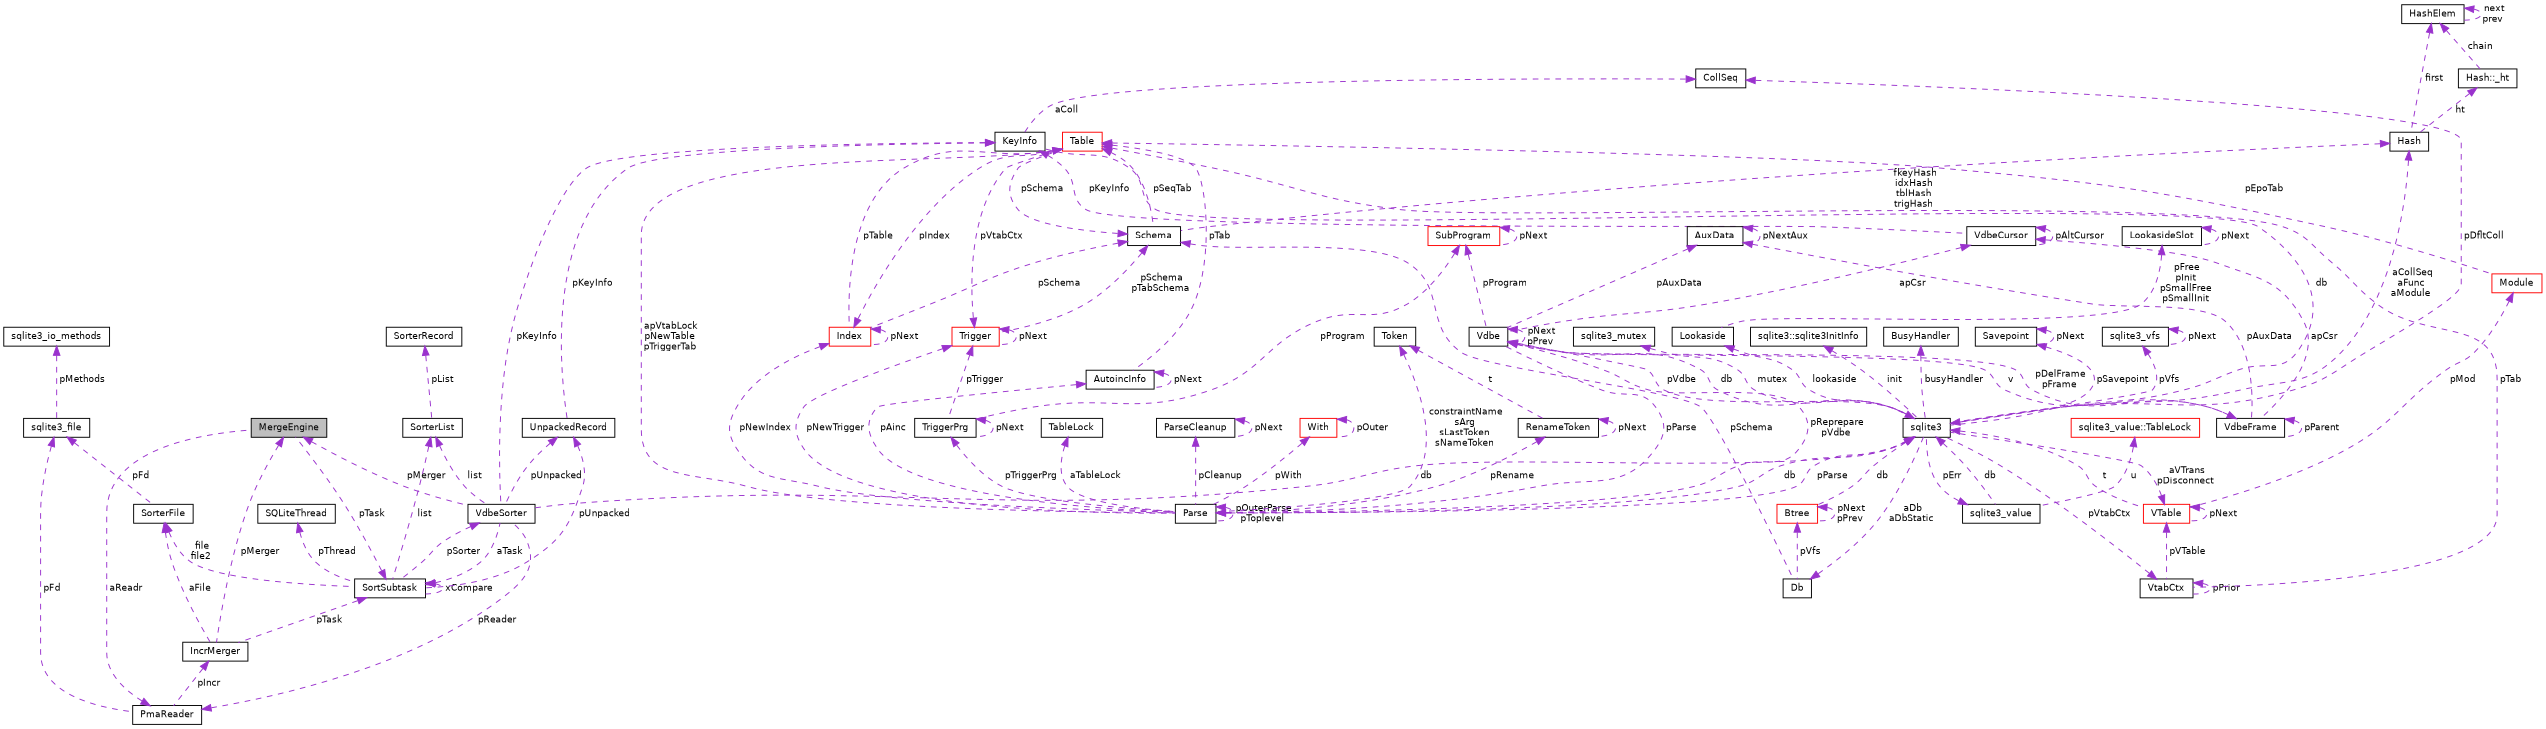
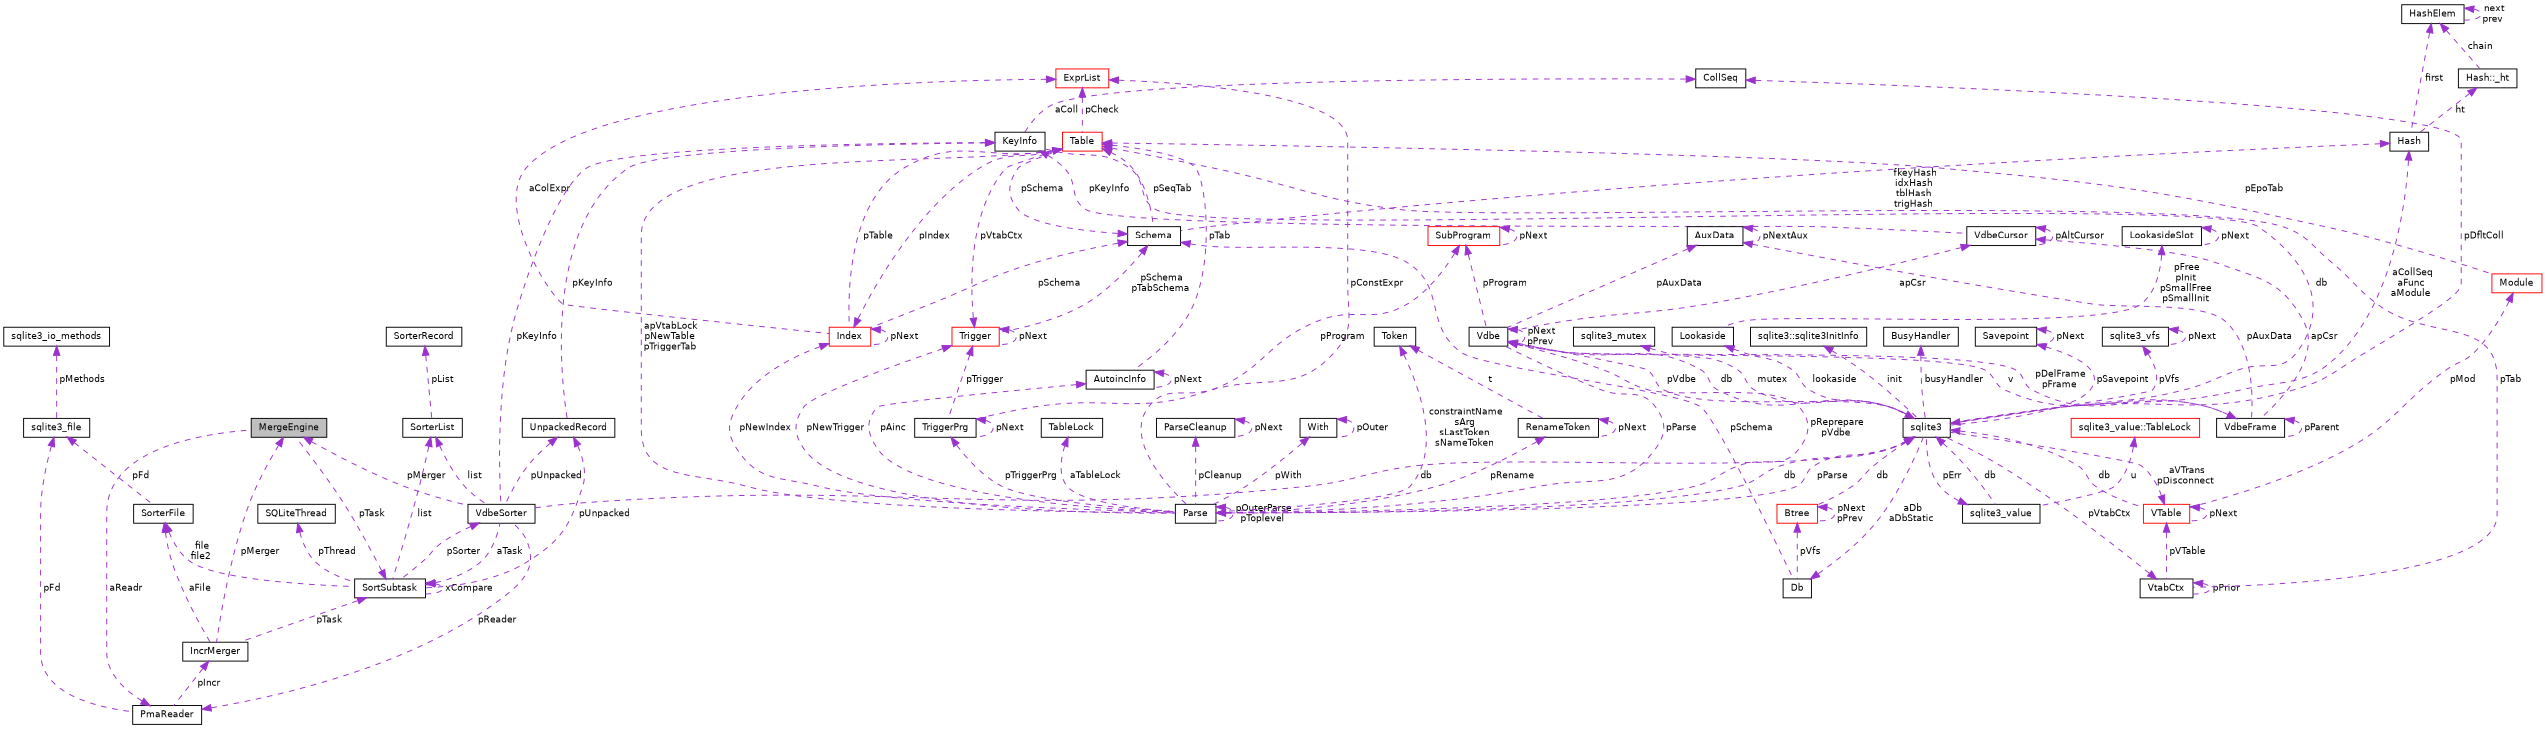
node "ExprList": added
node "With": color red -> black
edge "VTable" -> "sqlite3": label " t" -> " db"
